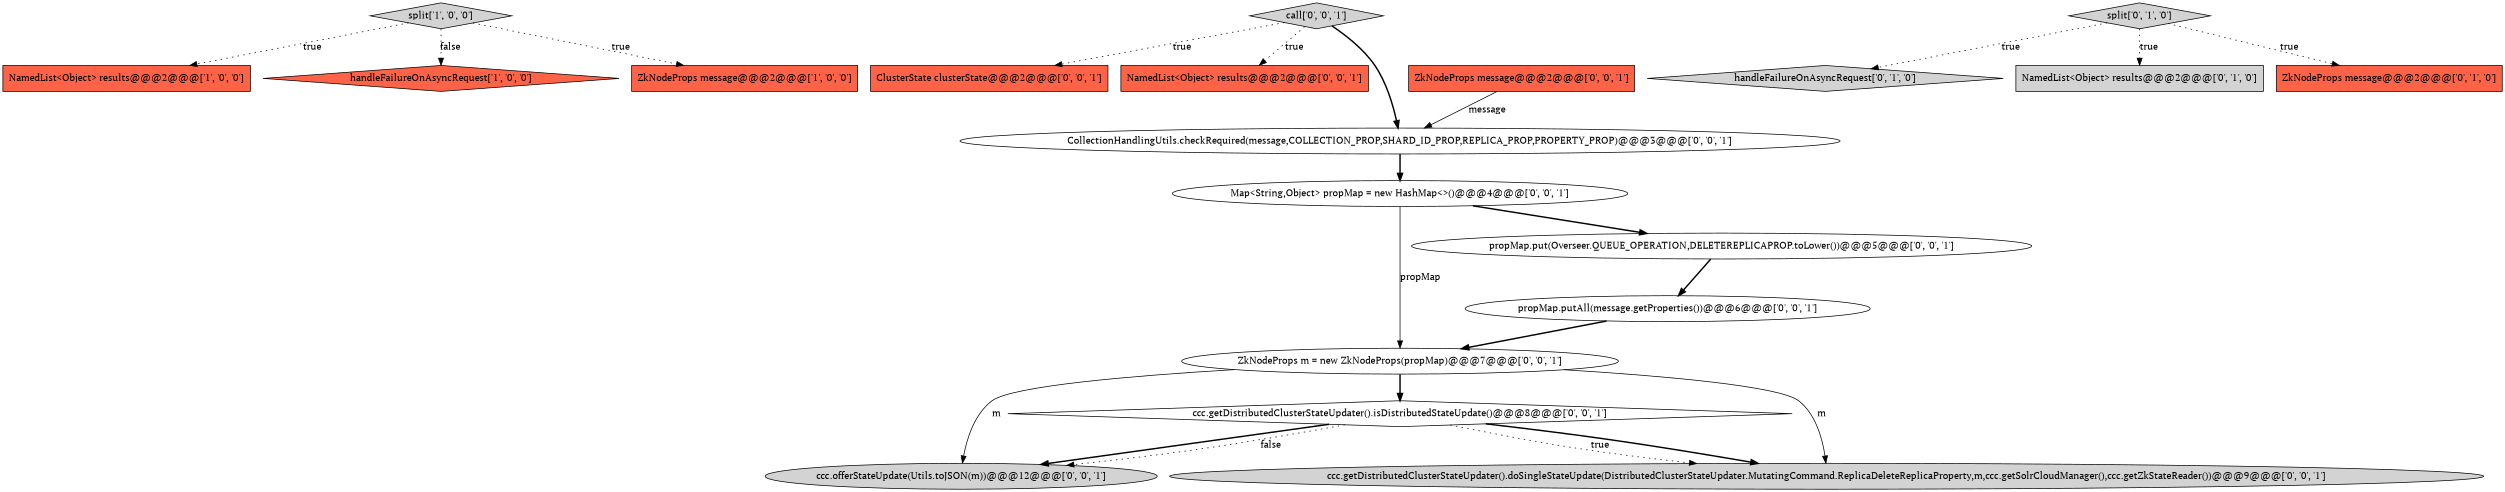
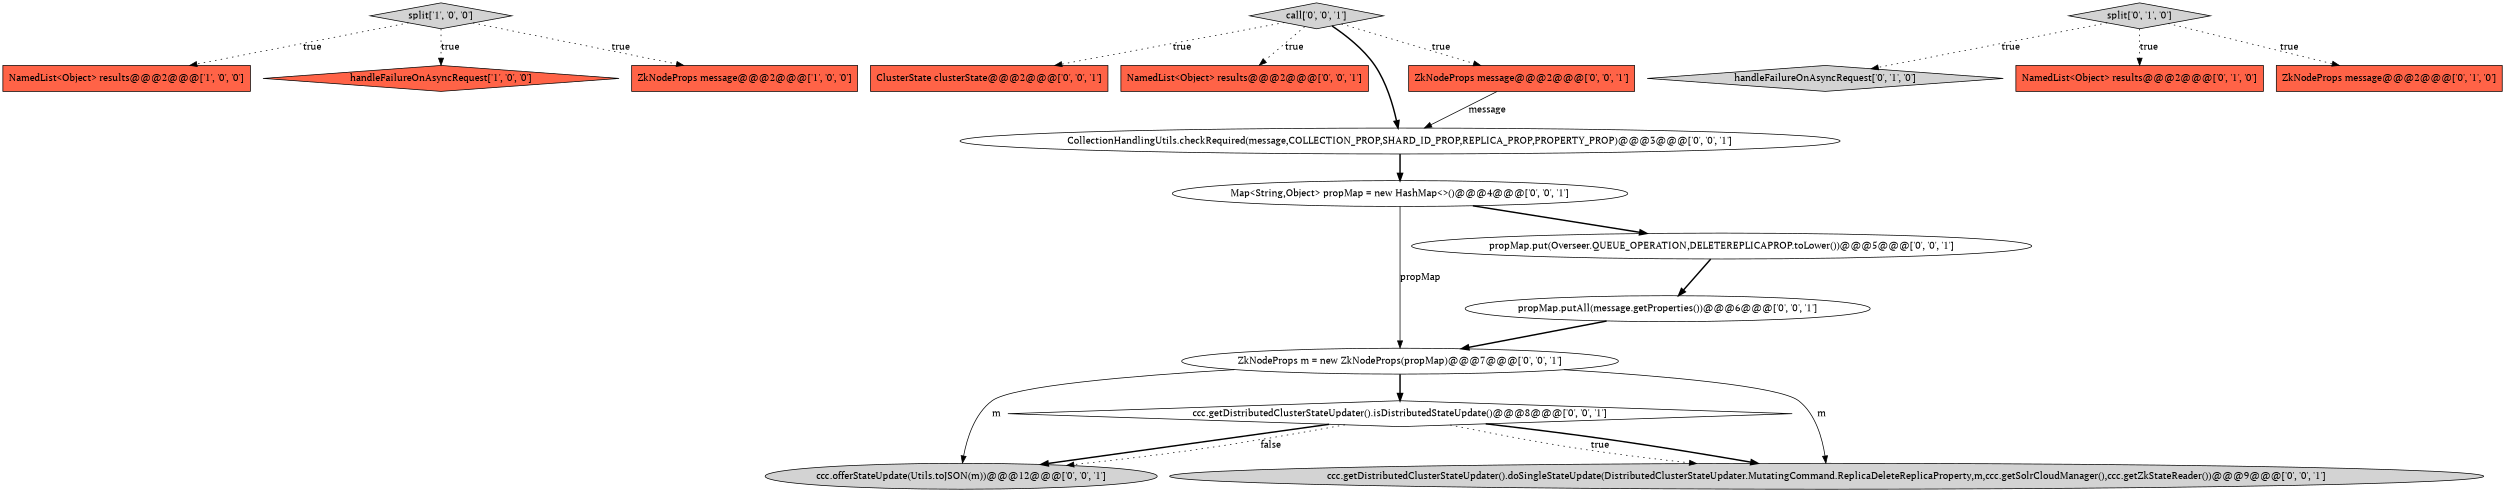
edge "call['0', '0', '1']" -> "ZkNodeProps message@@@2@@@['0', '0', '1']": added, label "true"
edge "split['1', '0', '0']" -> "handleFailureOnAsyncRequest['1', '0', '0']": label "false" -> "true"
node "NamedList<Object> results@@@2@@@['0', '1', '0']": fillcolor lightgray -> tomato
